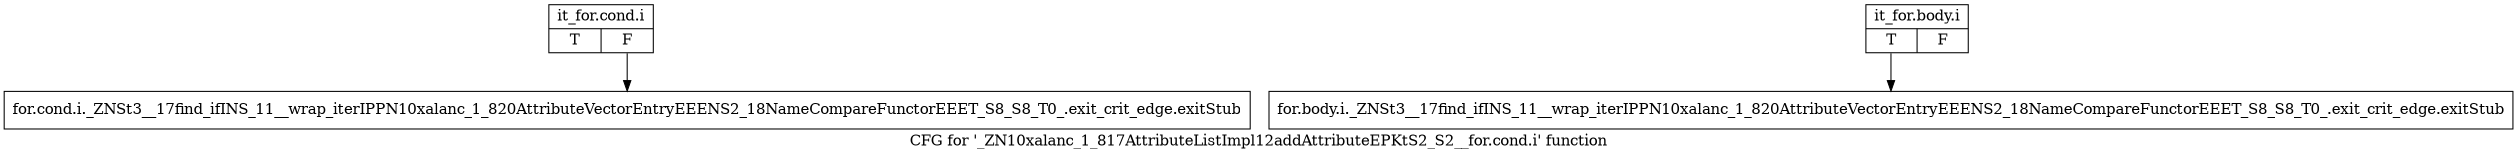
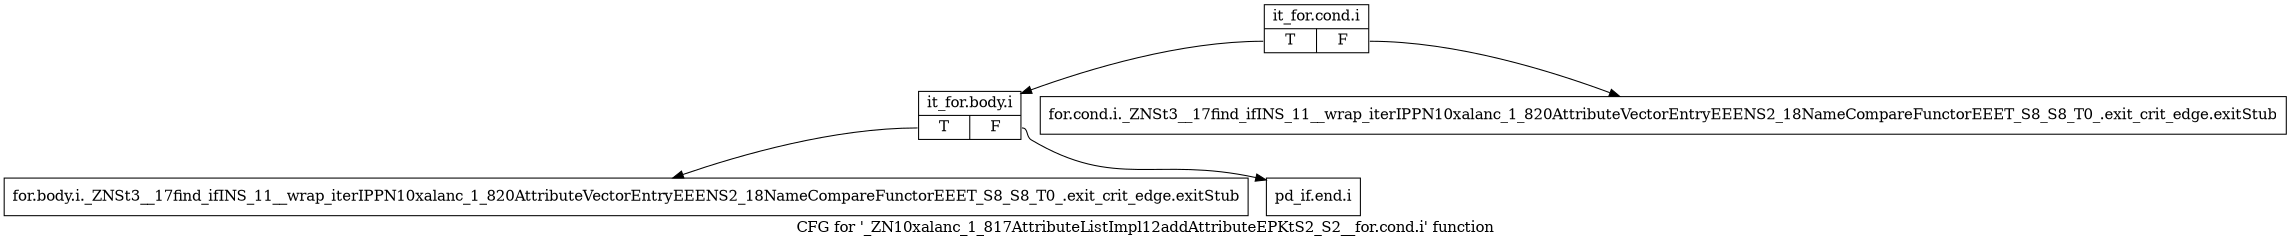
edge "it_for.cond.i" -> "it_for.body.i": added
node "pd_if.end.i": added
